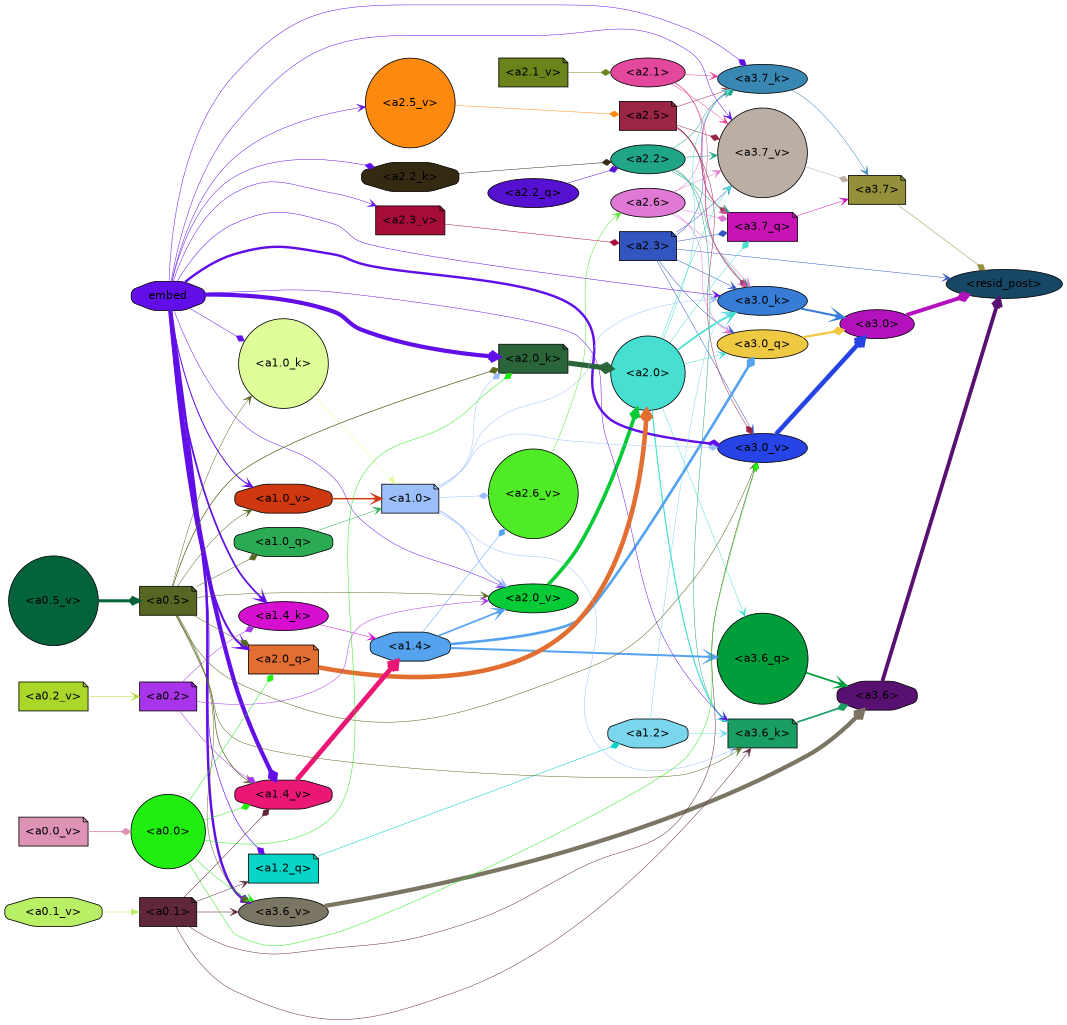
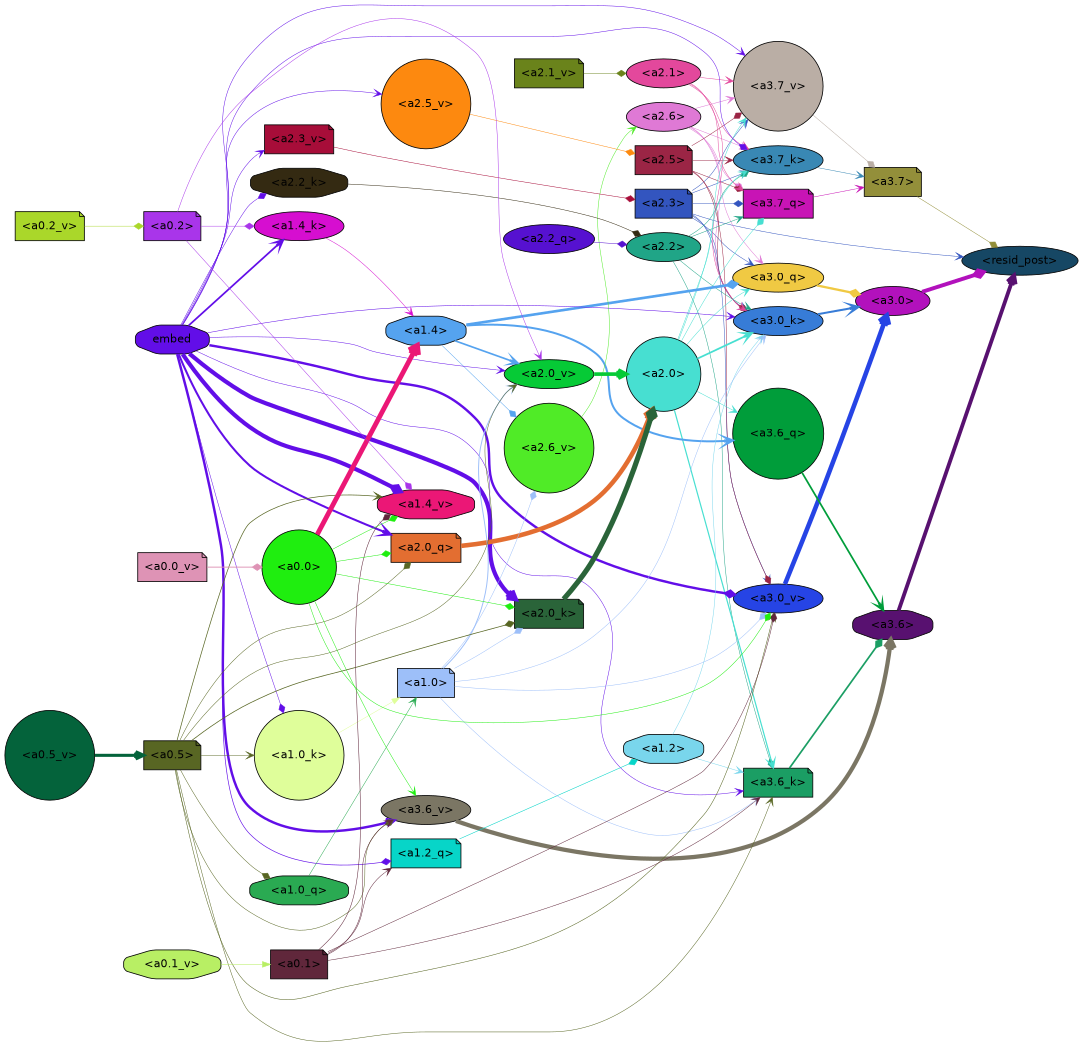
edge "<a2.2>" -> "<a3.7_v>": removed
node "<a1.0_v>": removed
edge "<a0.2_v>" -> "<a0.2>": arrowhead vee -> diamond
edge "<a1.4_v>" -> "<a1.4>": now "<a0.0>" -> "<a1.4>"
